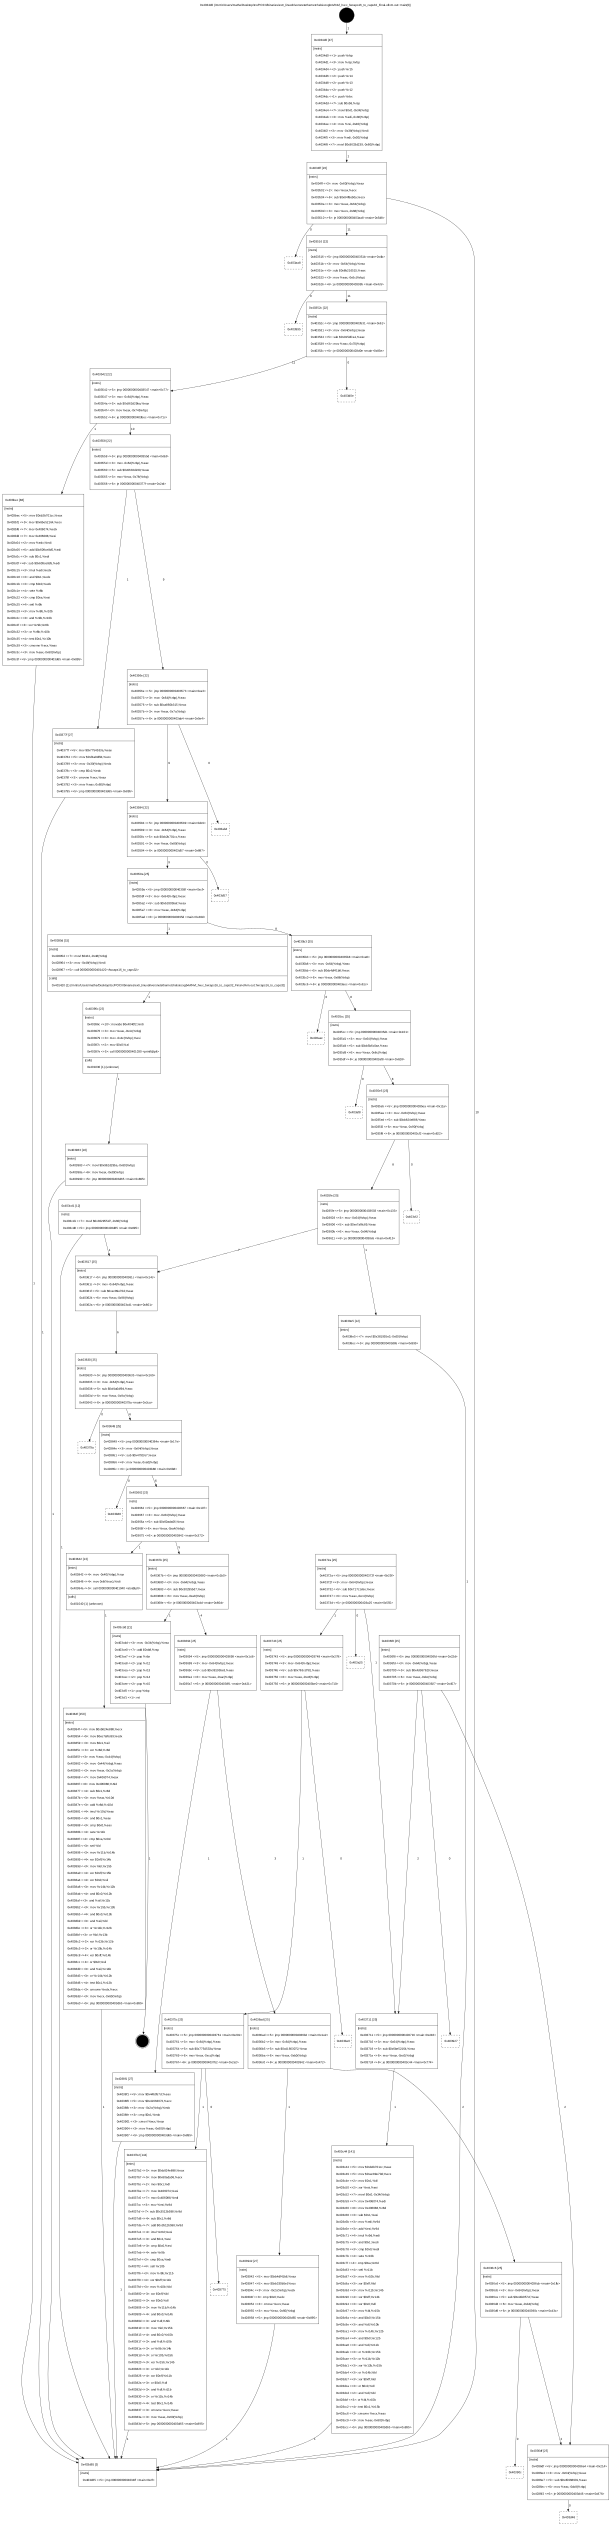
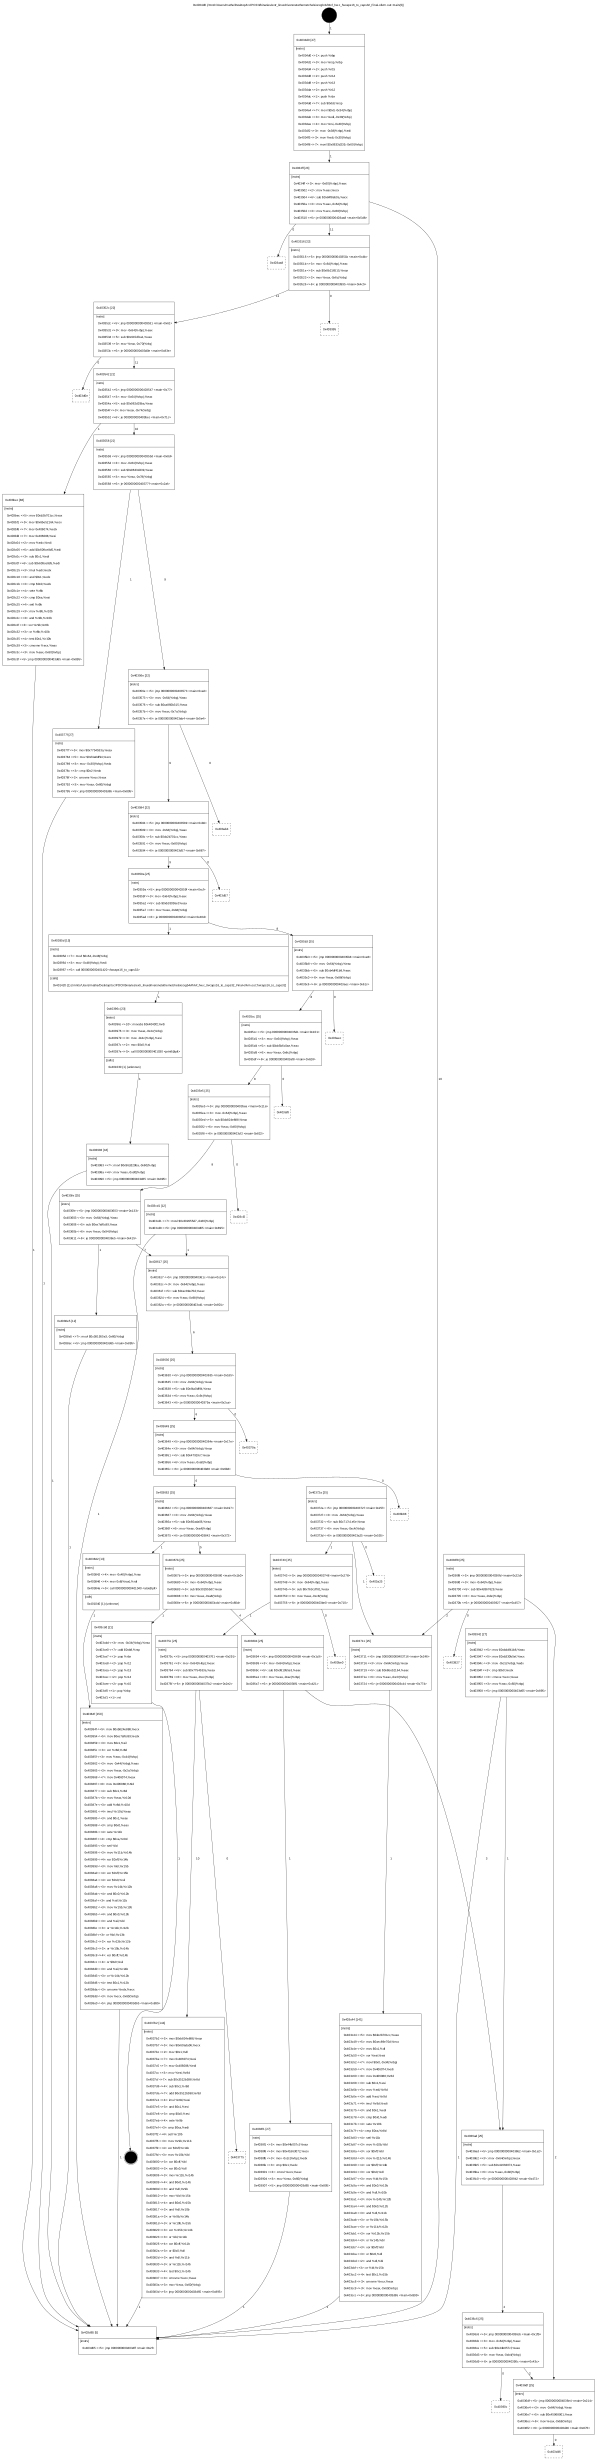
edge "0x40375c [25]" -> "0x4037b2 [144]": label " 1" -> " 10"
edge "0x4036ad [25]" -> "0x403942 [27]": reversed
